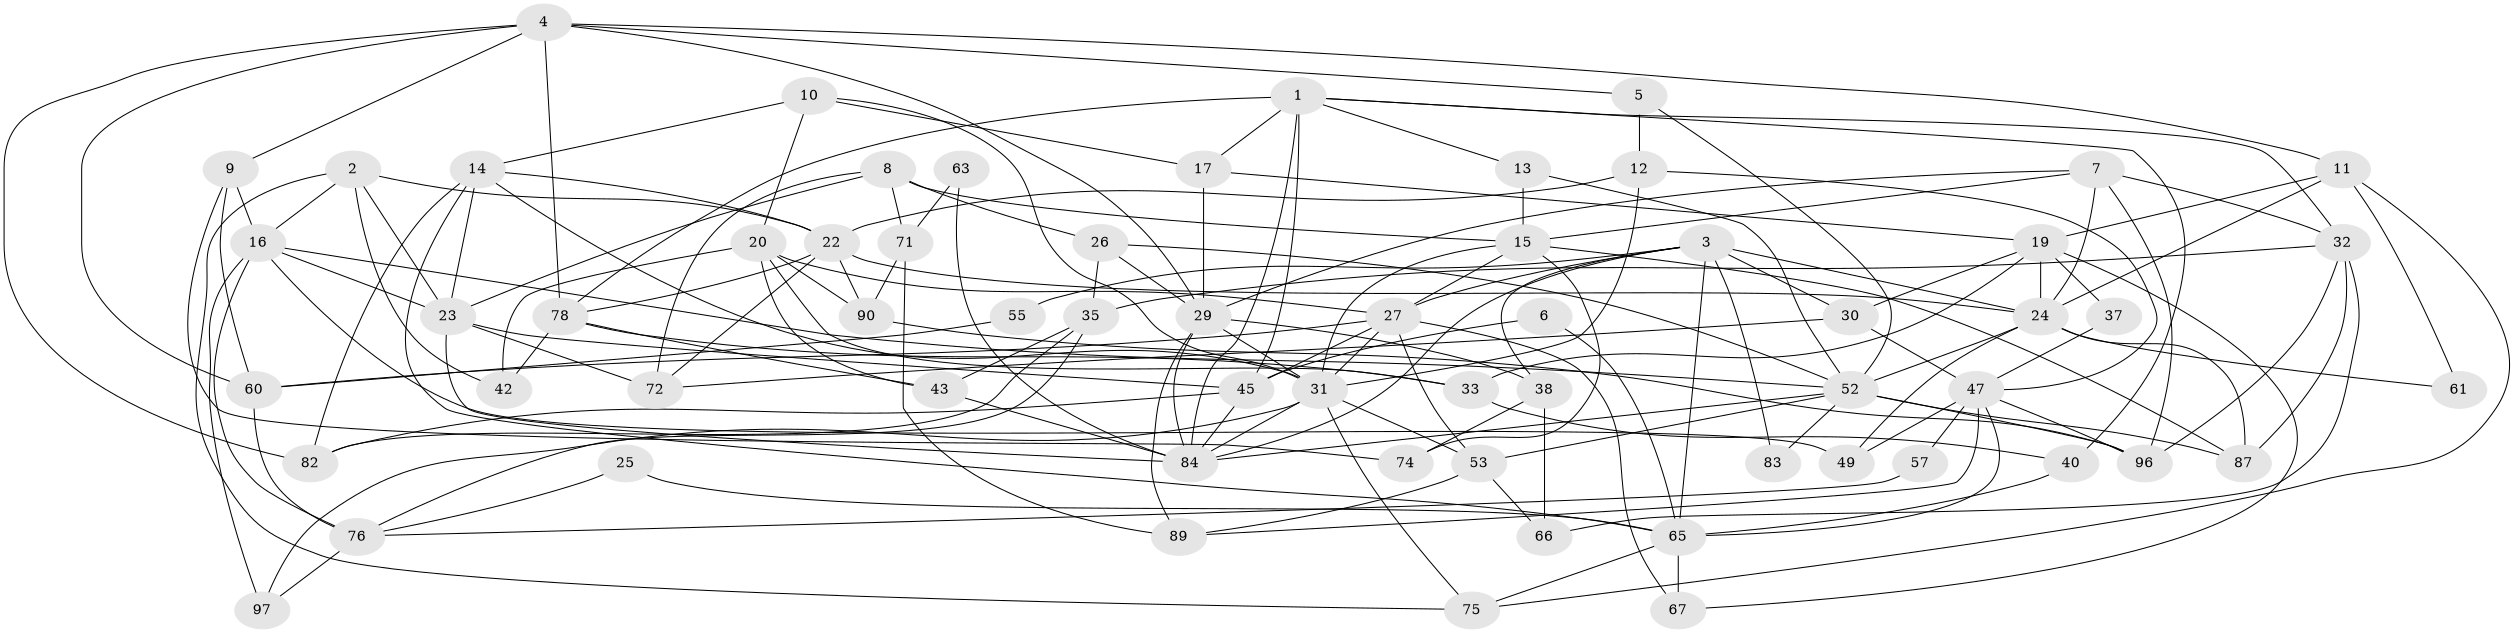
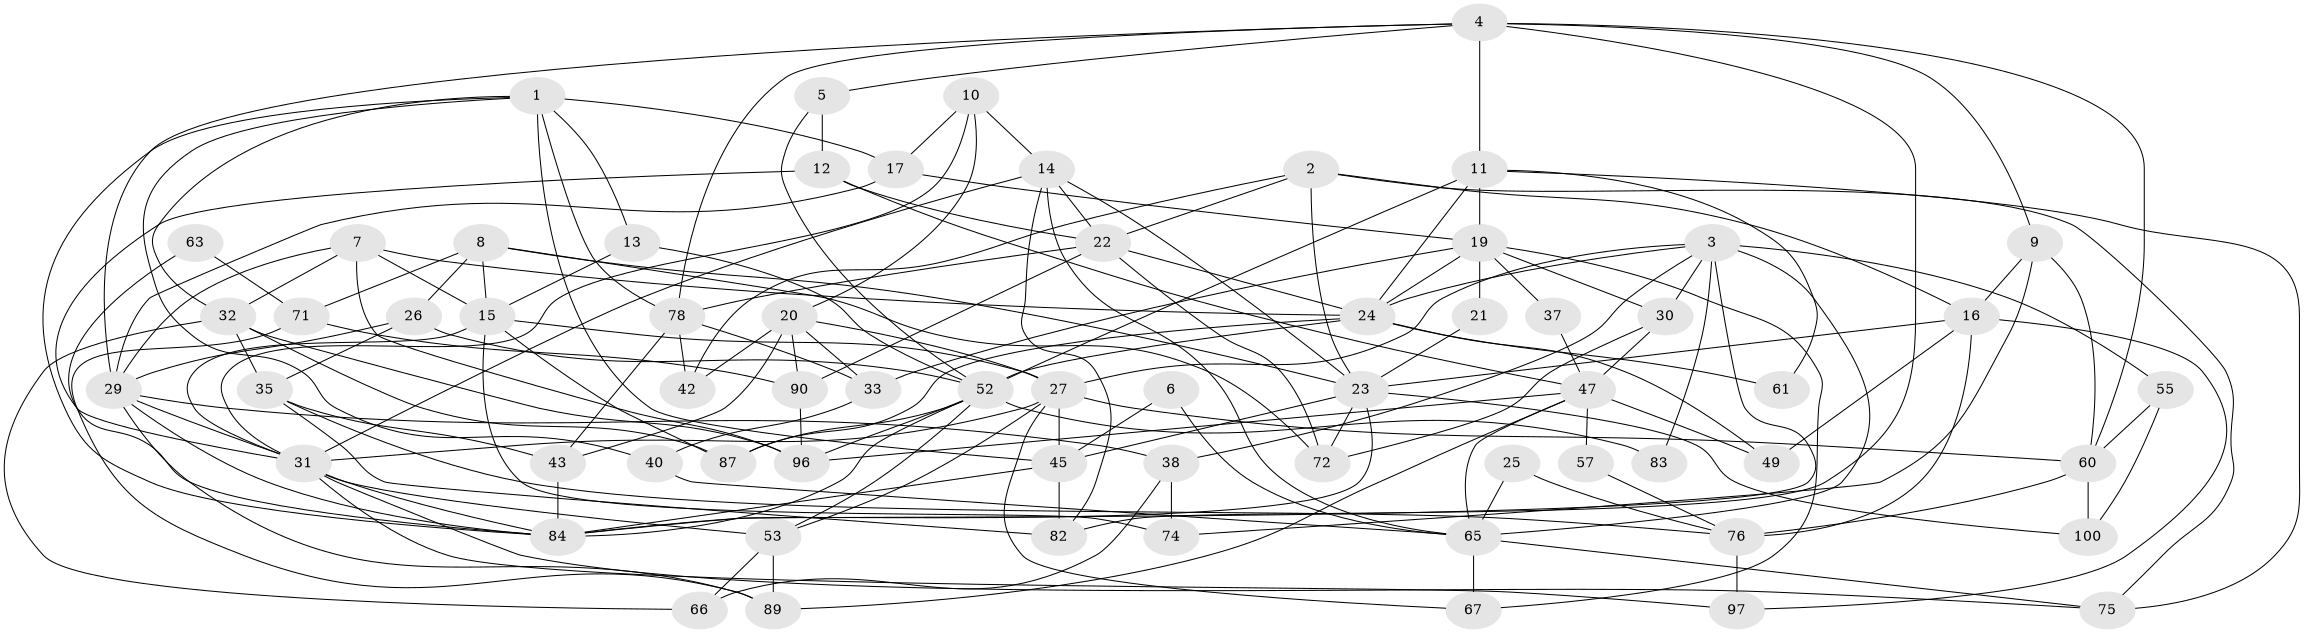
node "21": added
edge "16" -- "52": now "11" -- "52"
node "100": added
